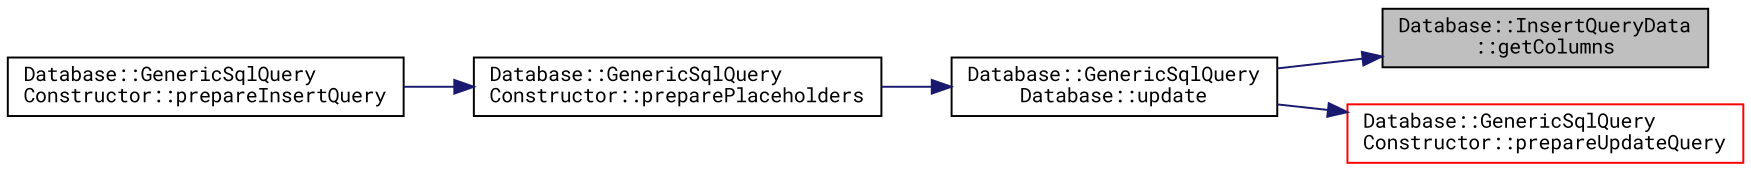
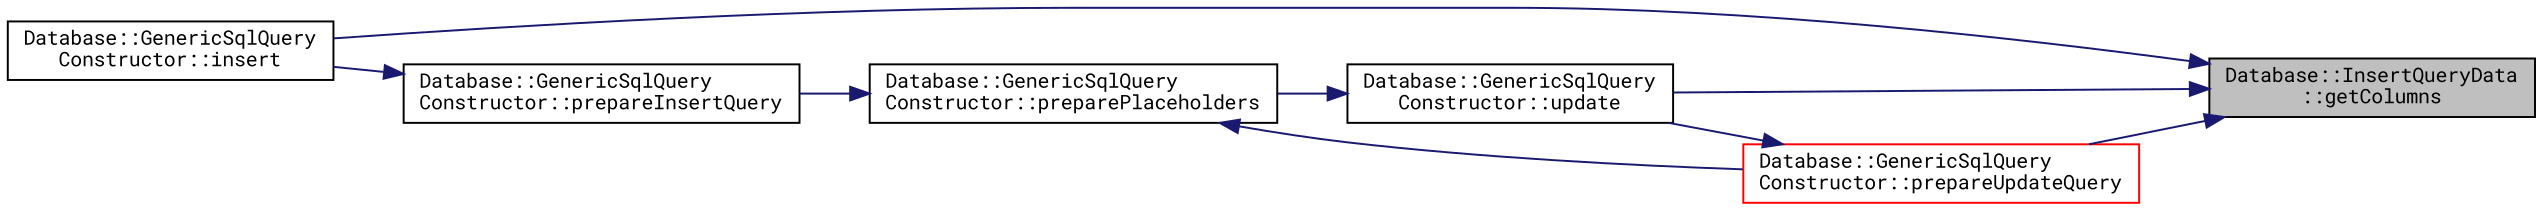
node "Database::GenericSqlQuery Constructor::insert": added
node "Database::GenericSqlQuery Database::update": label "Database::GenericSqlQuery Database::update" -> "Database::GenericSqlQuery Constructor::update"
edge "Database::GenericSqlQuery Constructor::prepareUpdateQuery" -> "Database::InsertQueryData ::getColumns": added
edge "Database::GenericSqlQuery Constructor::prepareUpdateQuery" -> "Database::GenericSqlQuery Constructor::preparePlaceholders": added
